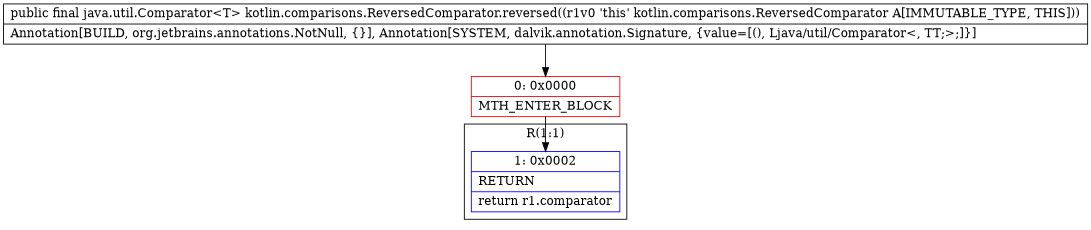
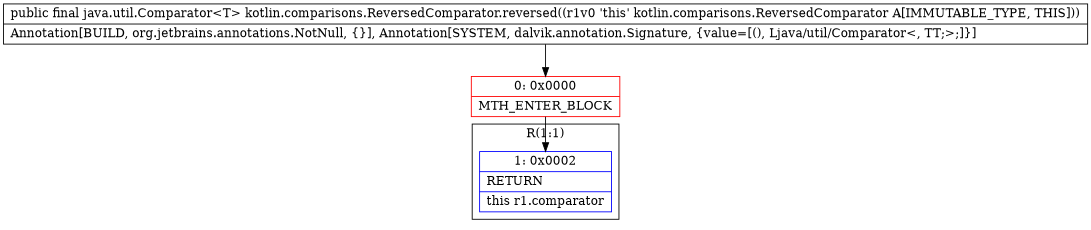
node "1: 0x0002": text "return r1.comparator" -> "this r1.comparator"
